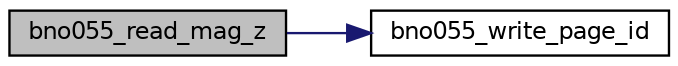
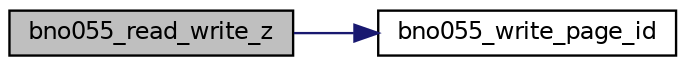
node "bno055_read_mag_z": label "bno055_read_mag_z" -> "bno055_read_write_z"
